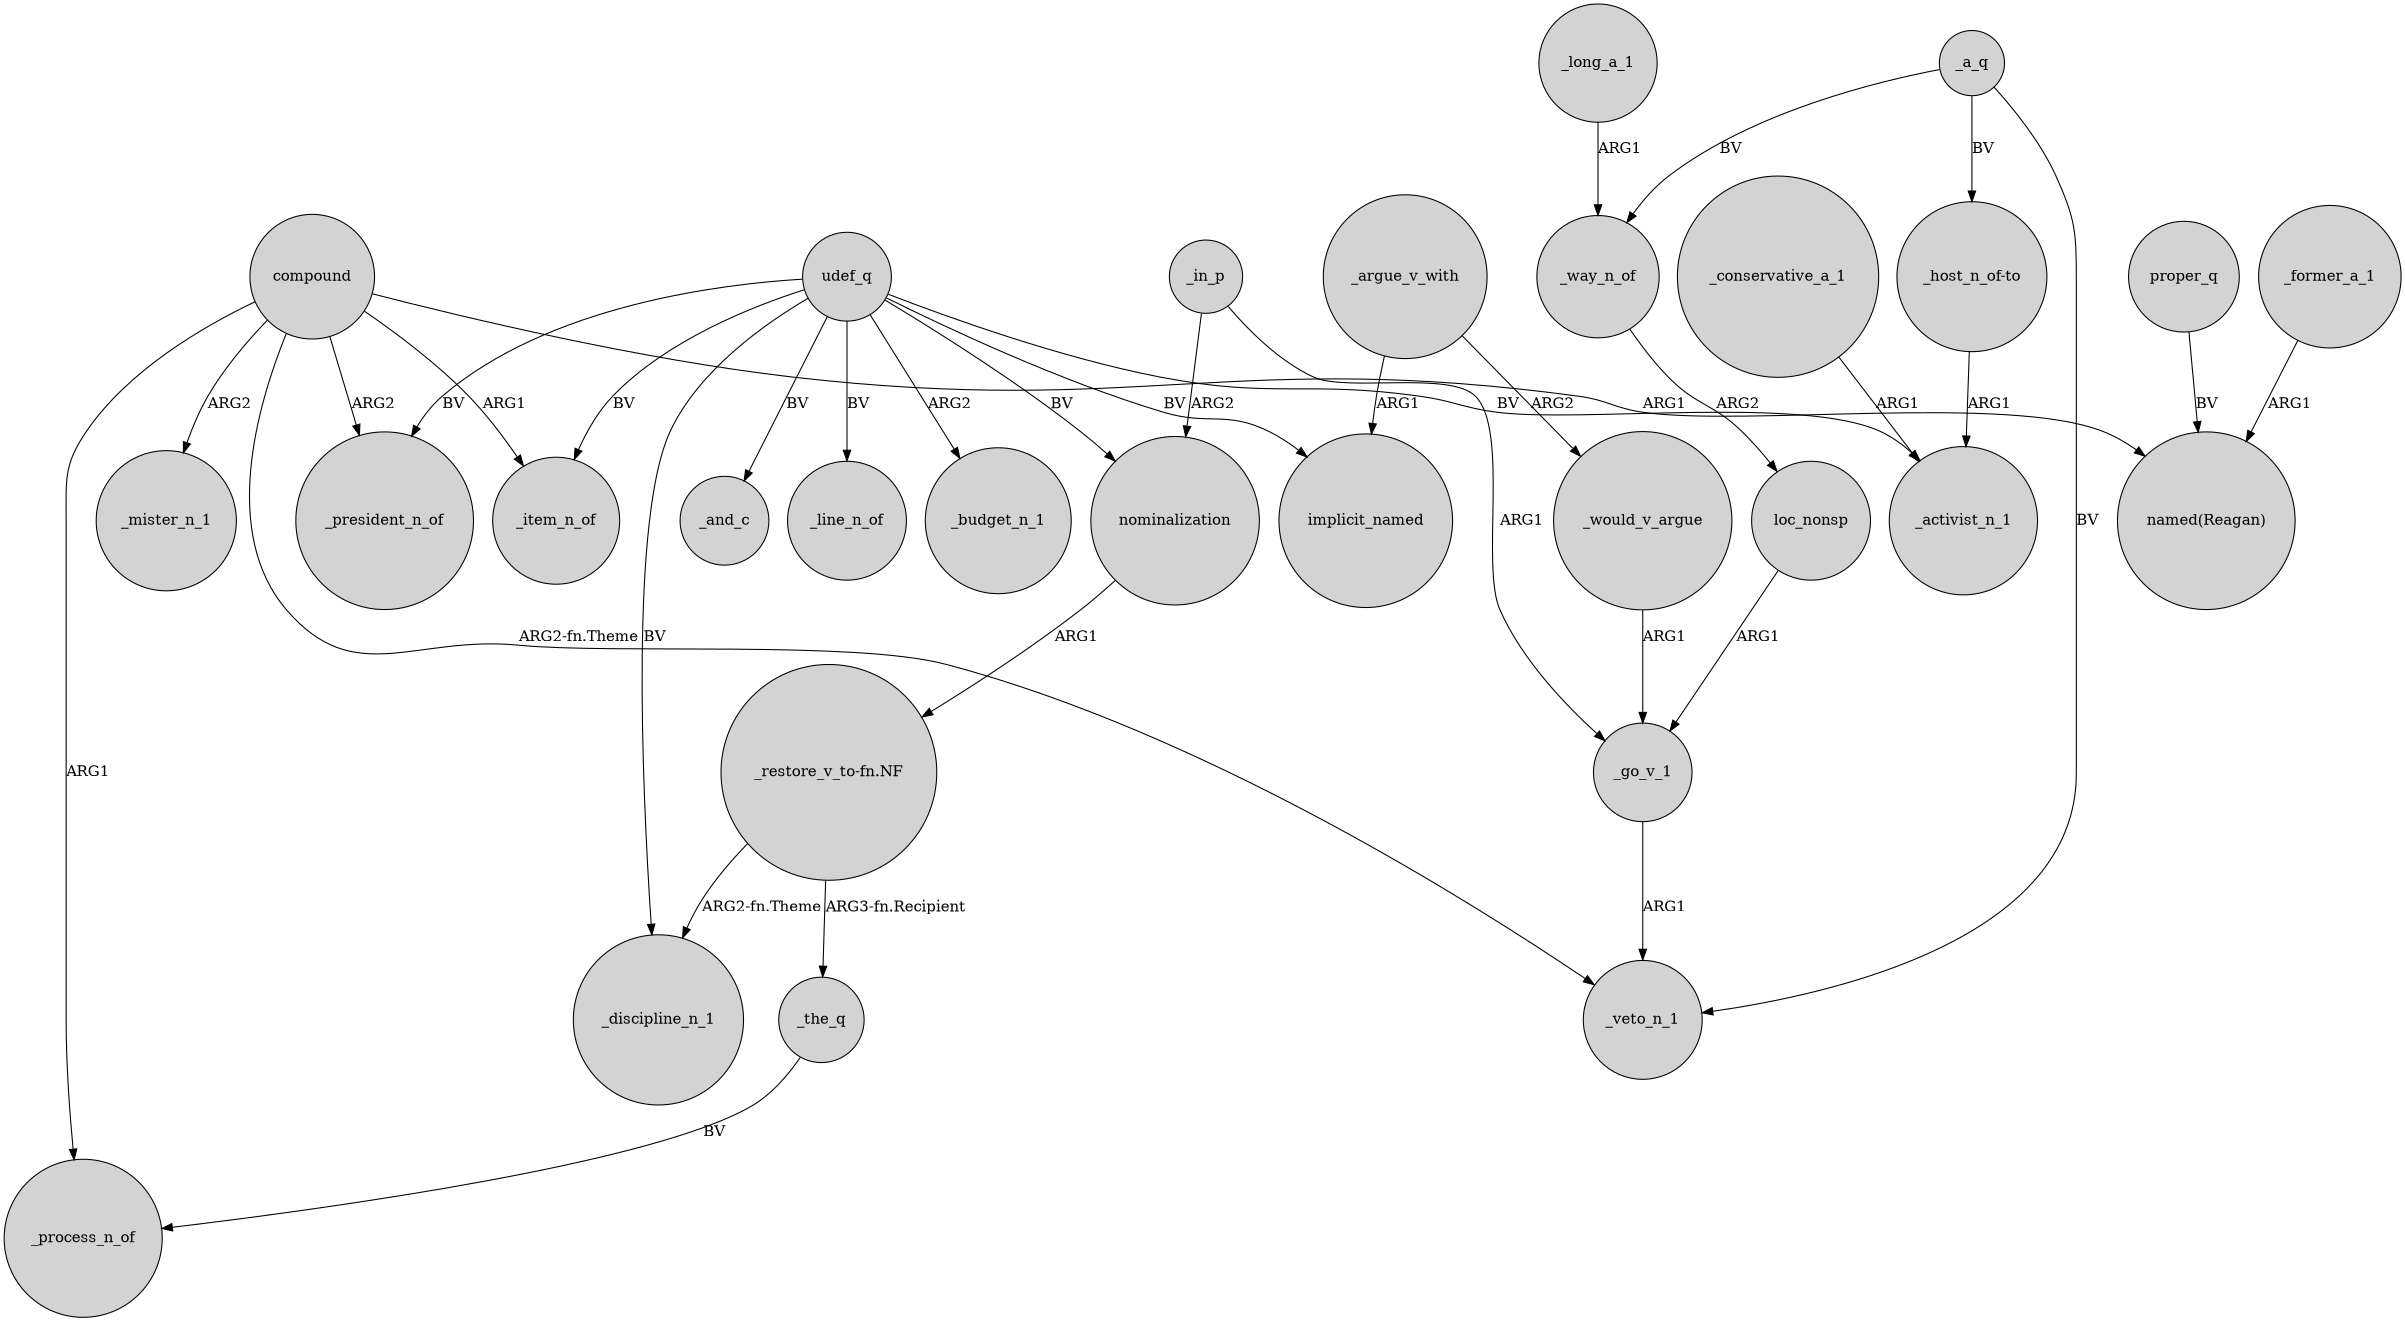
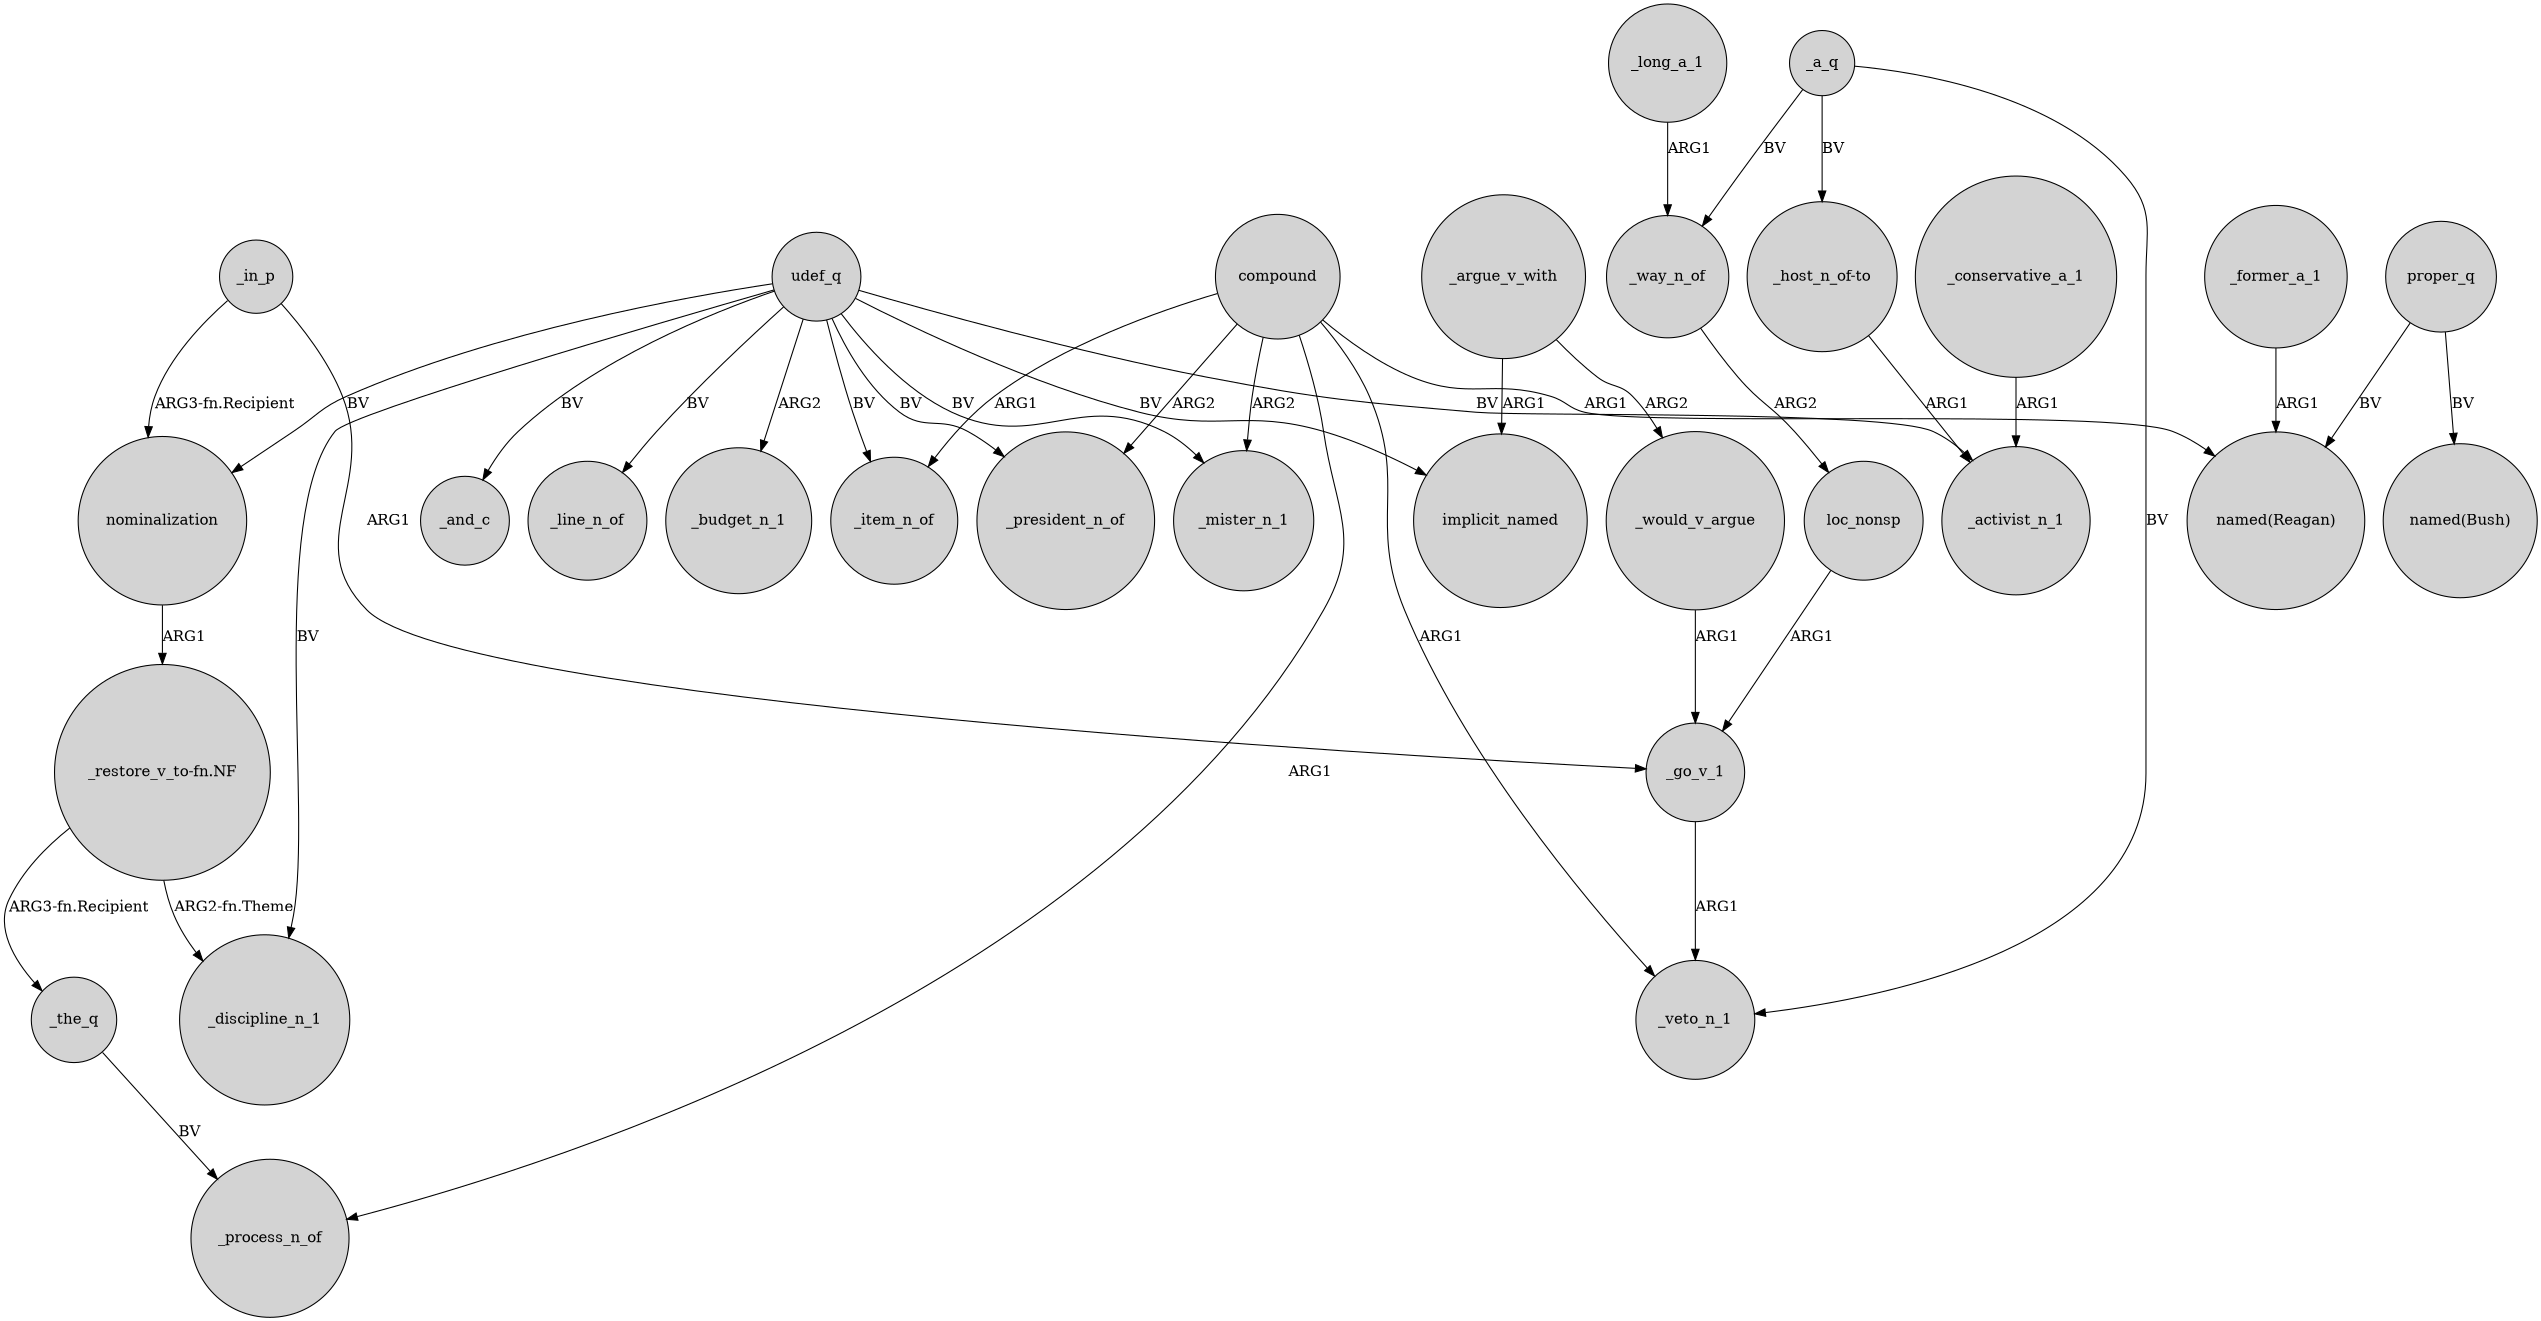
edge "_in_p" -> "nominalization": label "ARG2" -> "ARG3-fn.Recipient"
edge "udef_q" -> "_mister_n_1": added, label "BV"
node "named(Bush)": added
edge "compound" -> "_veto_n_1": label "ARG2-fn.Theme" -> "ARG1"
